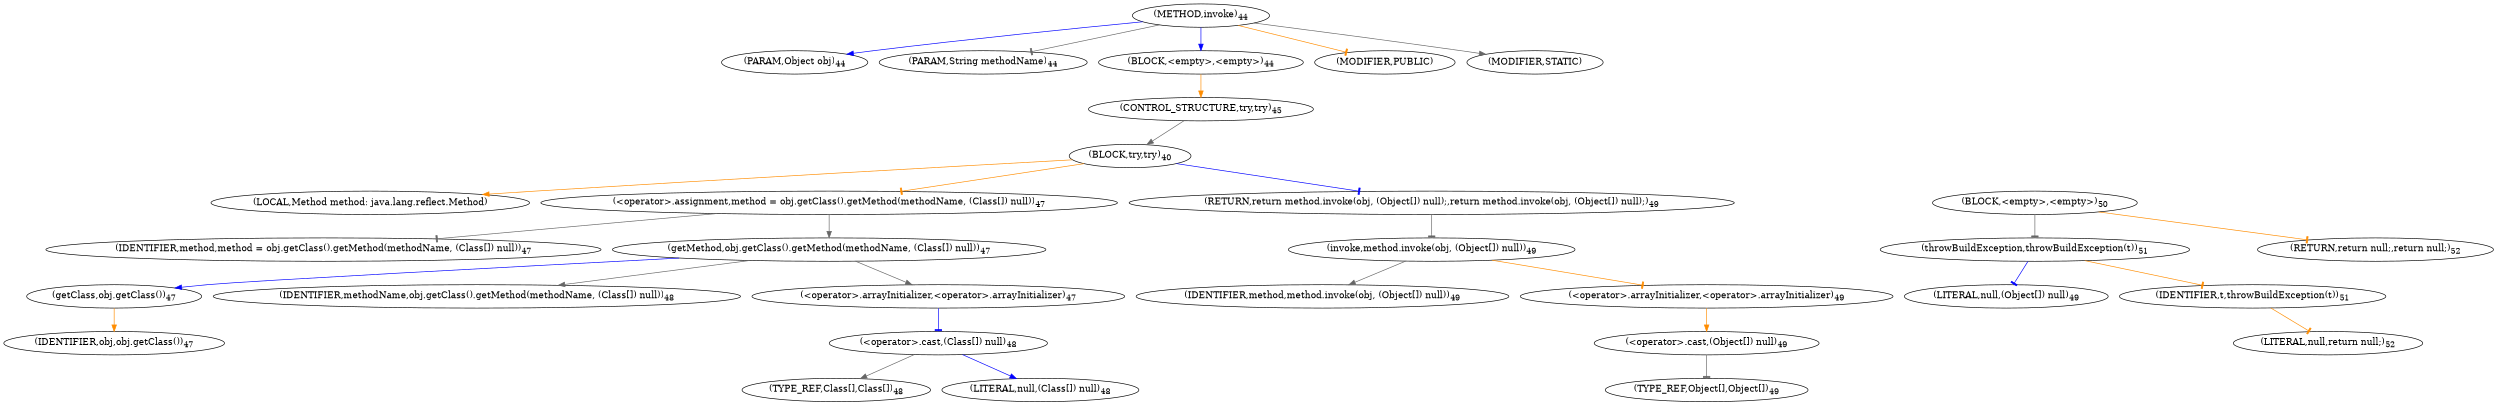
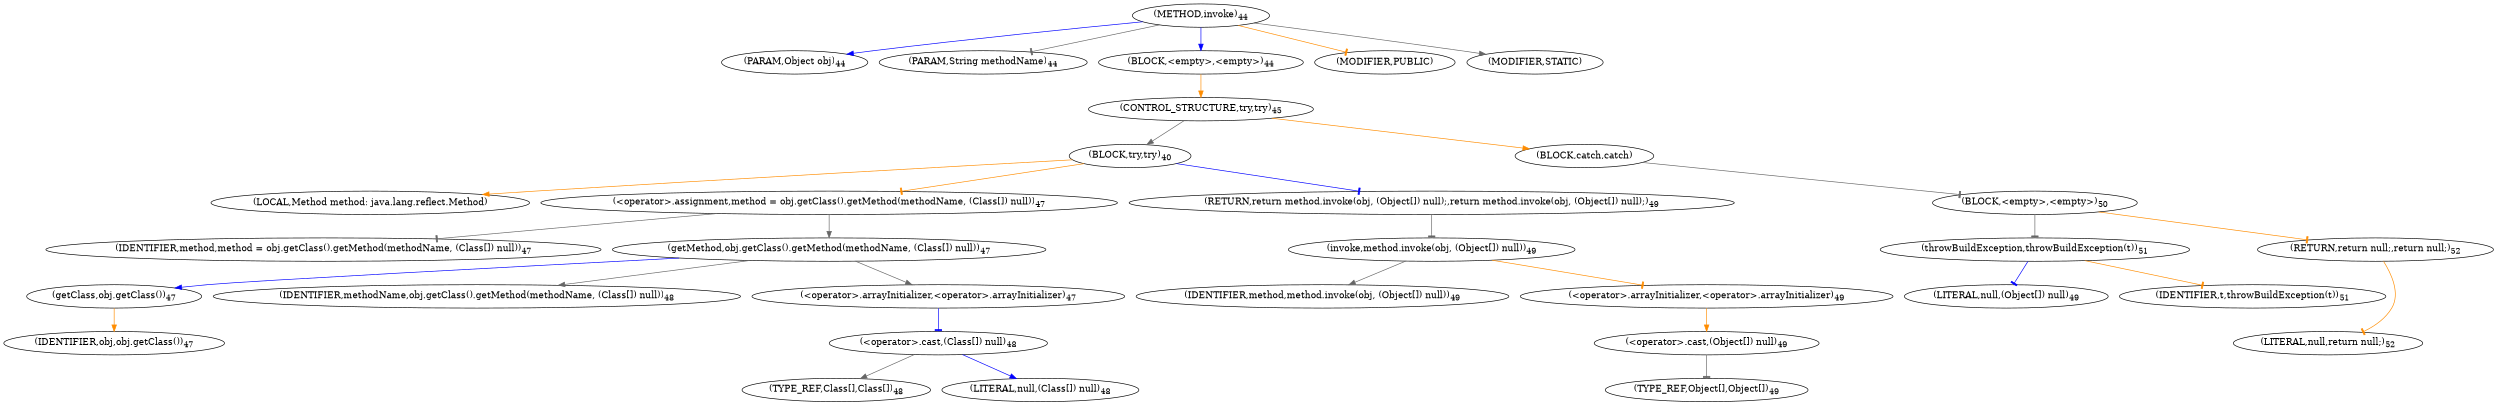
node "(BLOCK,catch,catch)": added
edge "(IDENTIFIER,t,throwBuildException(t))" -> "(LITERAL,null,return null;)": now "(RETURN,return null;,return null;)" -> "(LITERAL,null,return null;)"
